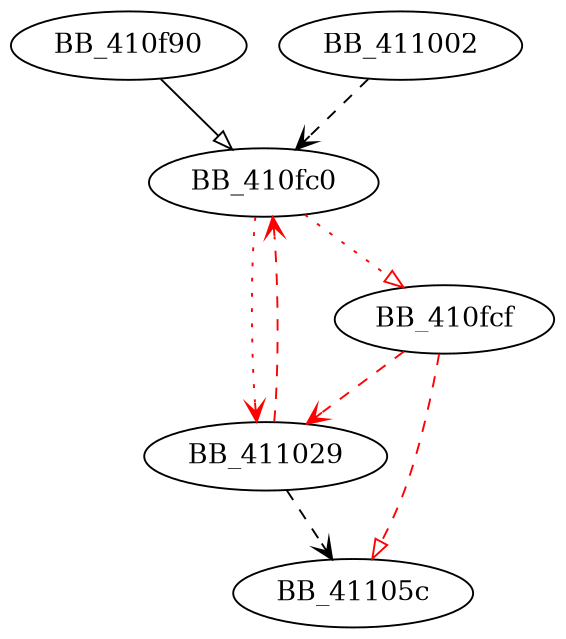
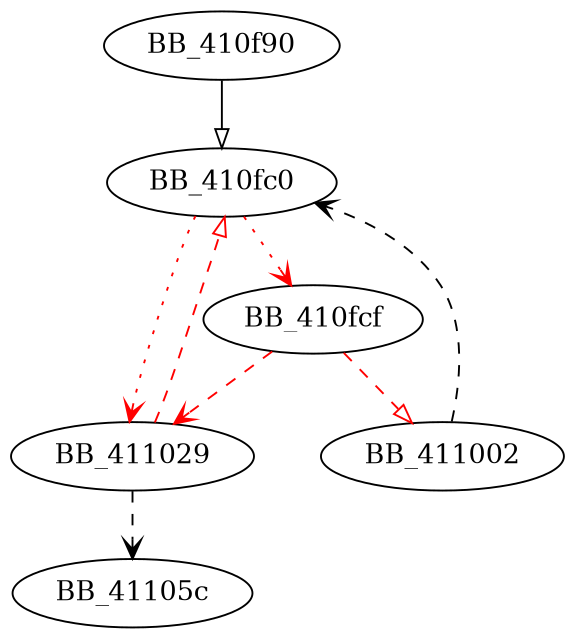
edge "BB_410fc0" -> "BB_410fcf": arrowhead onormal -> vee
edge "BB_411029" -> "BB_410fc0": arrowhead vee -> onormal
edge "BB_410fcf" -> "BB_41105c": now "BB_410fcf" -> "BB_411002"
